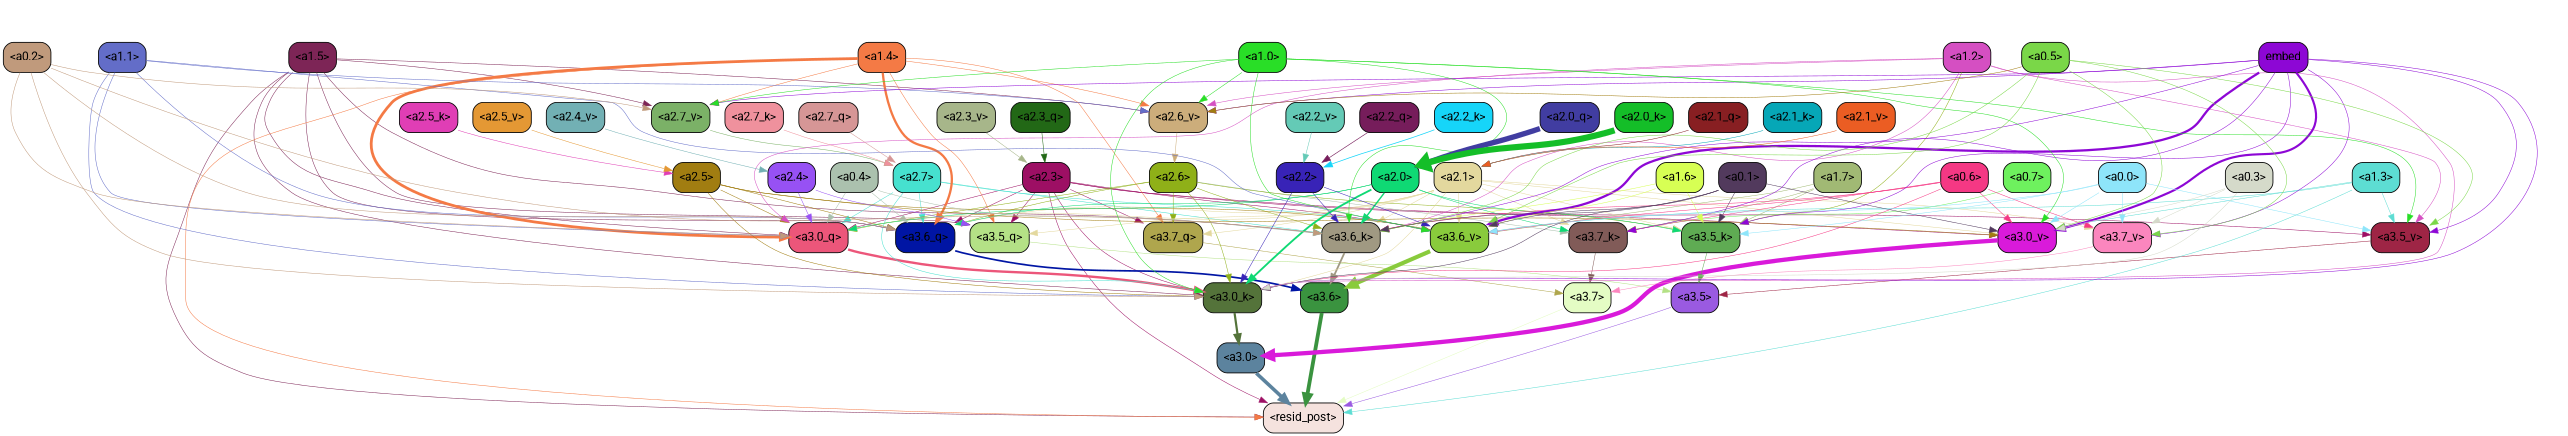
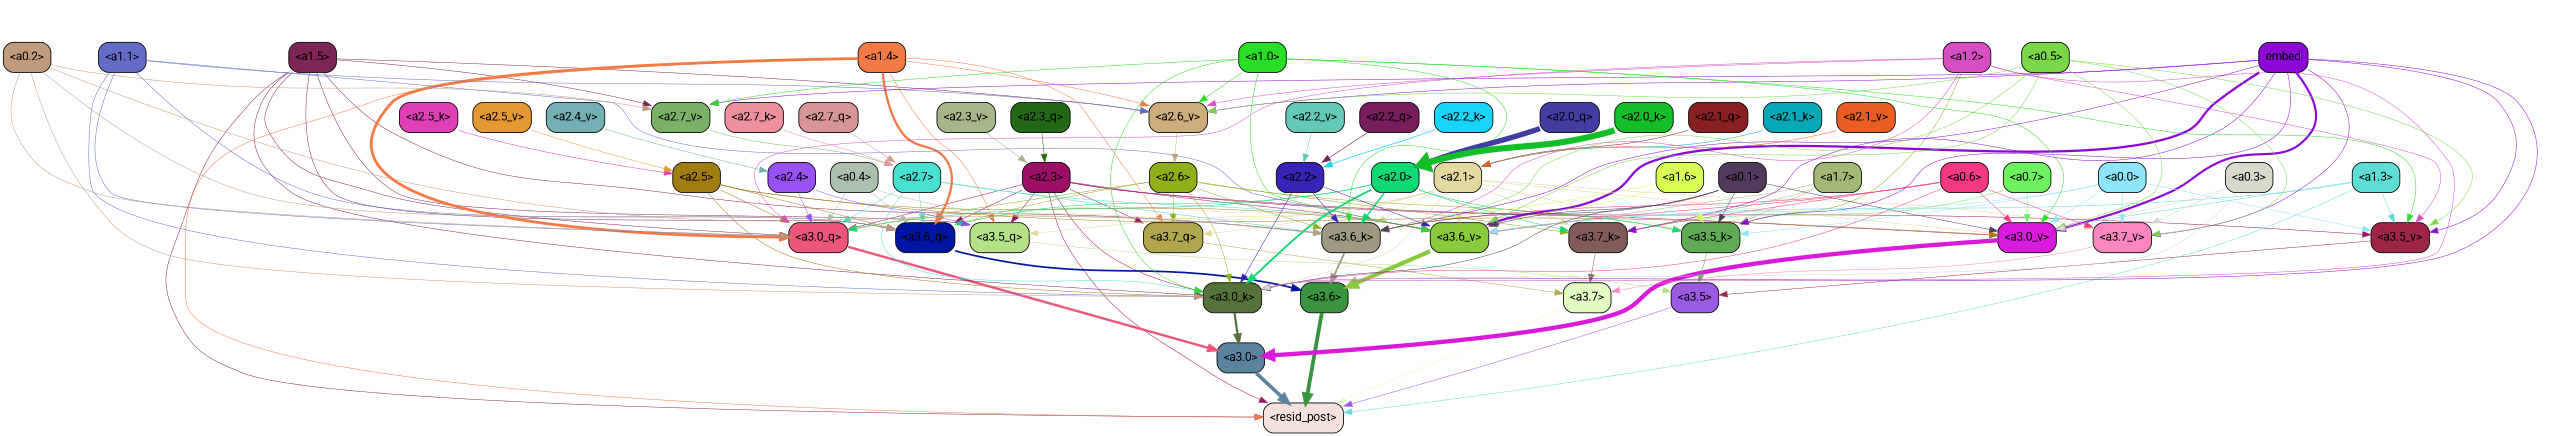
edge "<a1.4>" -> "<a2.7_v>": removed
edge "<a0.5>" -> "<a2.6_v>": color #a17d11 -> #7ad748
edge "<a0.7>" -> "<a3.0_v>": added
edge "<a2.6>" -> "<a3.7_k>": color #abc1ae -> #8fb018
edge "<a3.0_q>" -> "<a3.0_k>": now "<a3.0_q>" -> "<a3.0>"
